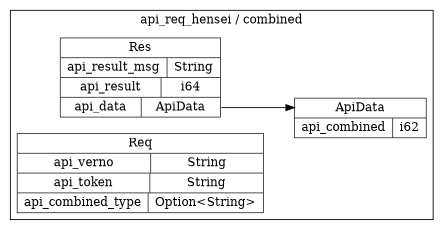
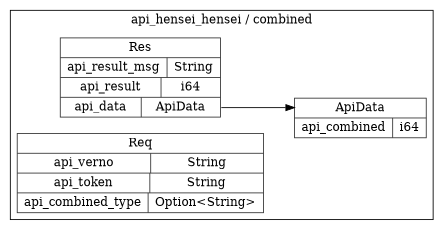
cluster "api_req_hensei / combined": label "api_req_hensei / combined" -> "api_hensei_hensei / combined"
node "ApiData": text "i62" -> "i64"
